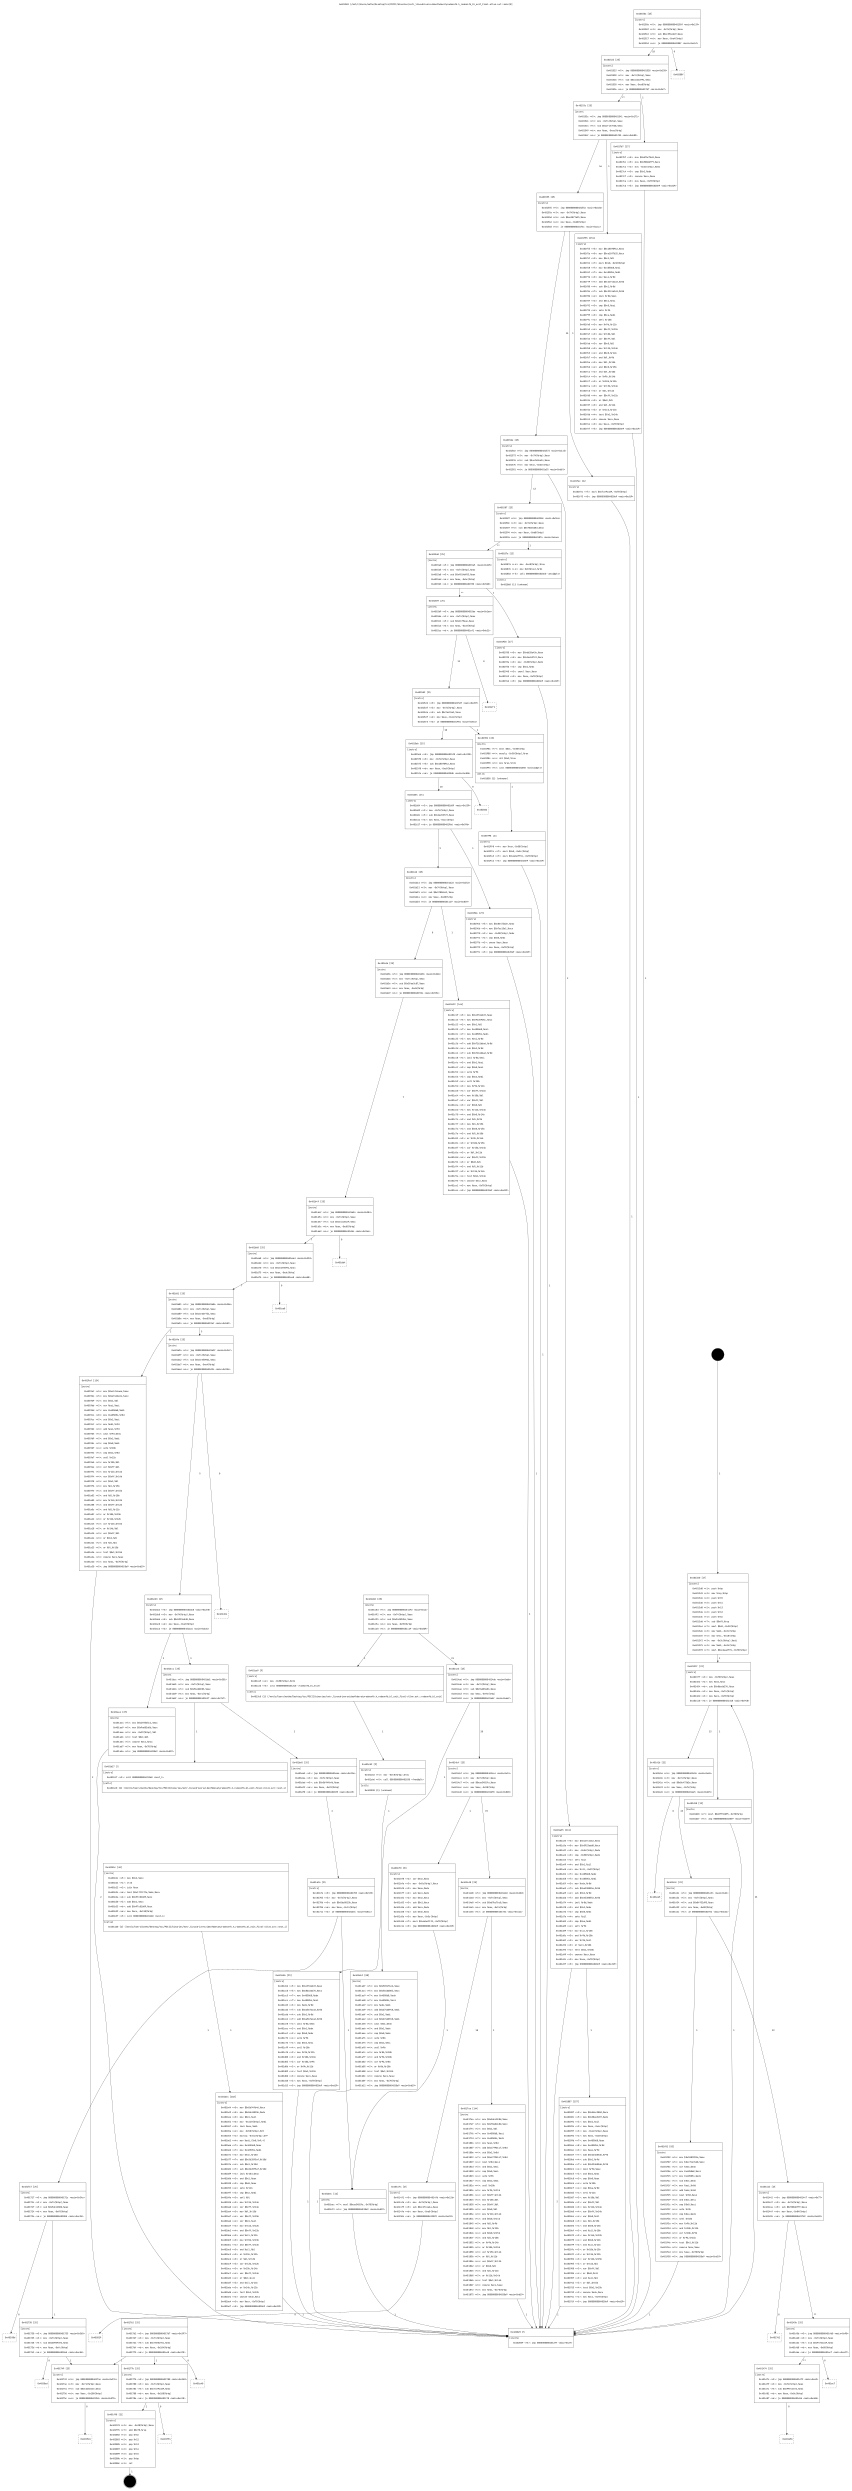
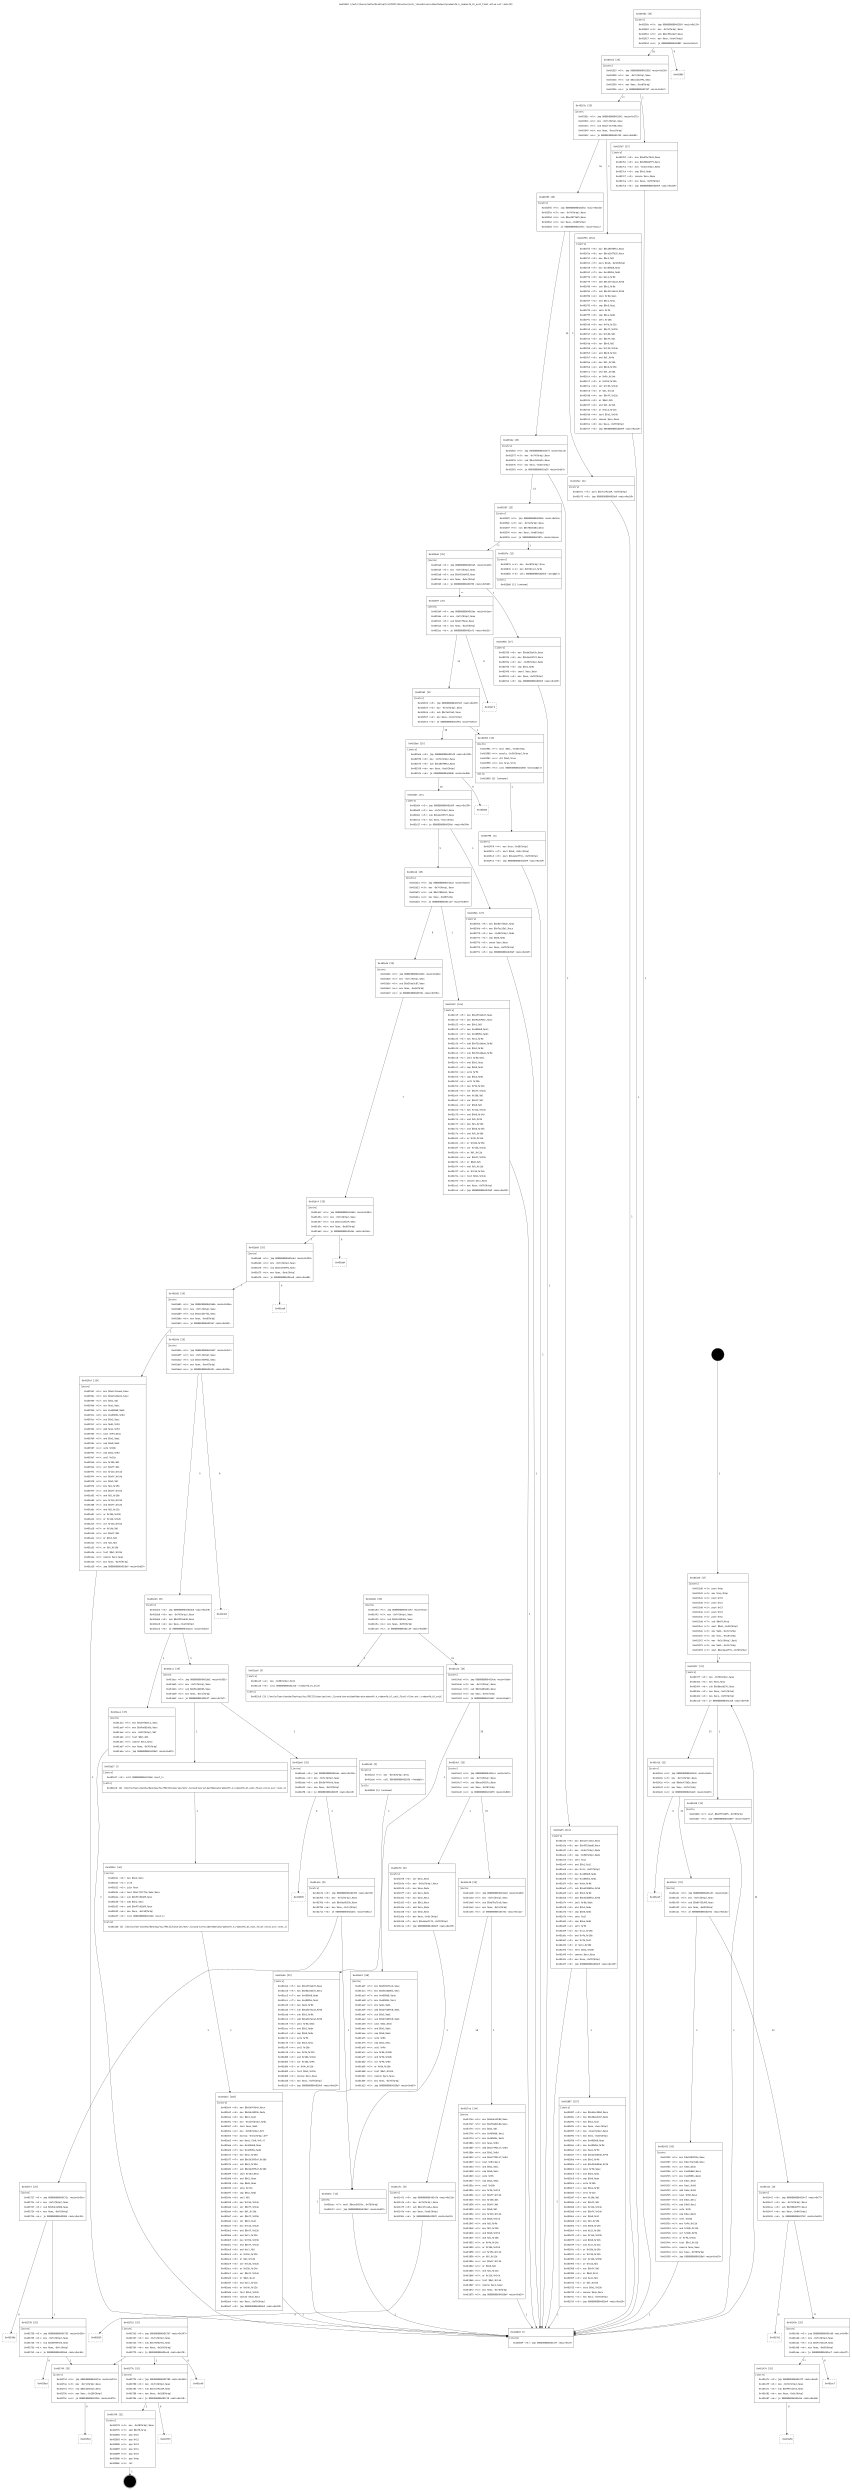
edge "0x401681 [25]" -> "0x40169a [25]": removed, label "5"
edge "0x401ca9 [9]" -> "0x401cb2 [9]": removed, label "1"
edge "0x401b17 [5]" -> "0x401b1c [40]": added, label "1"
node "0x402035": added
edge "0x401cbb [93]" -> "0x4020e9 [5]": removed, label "1"
